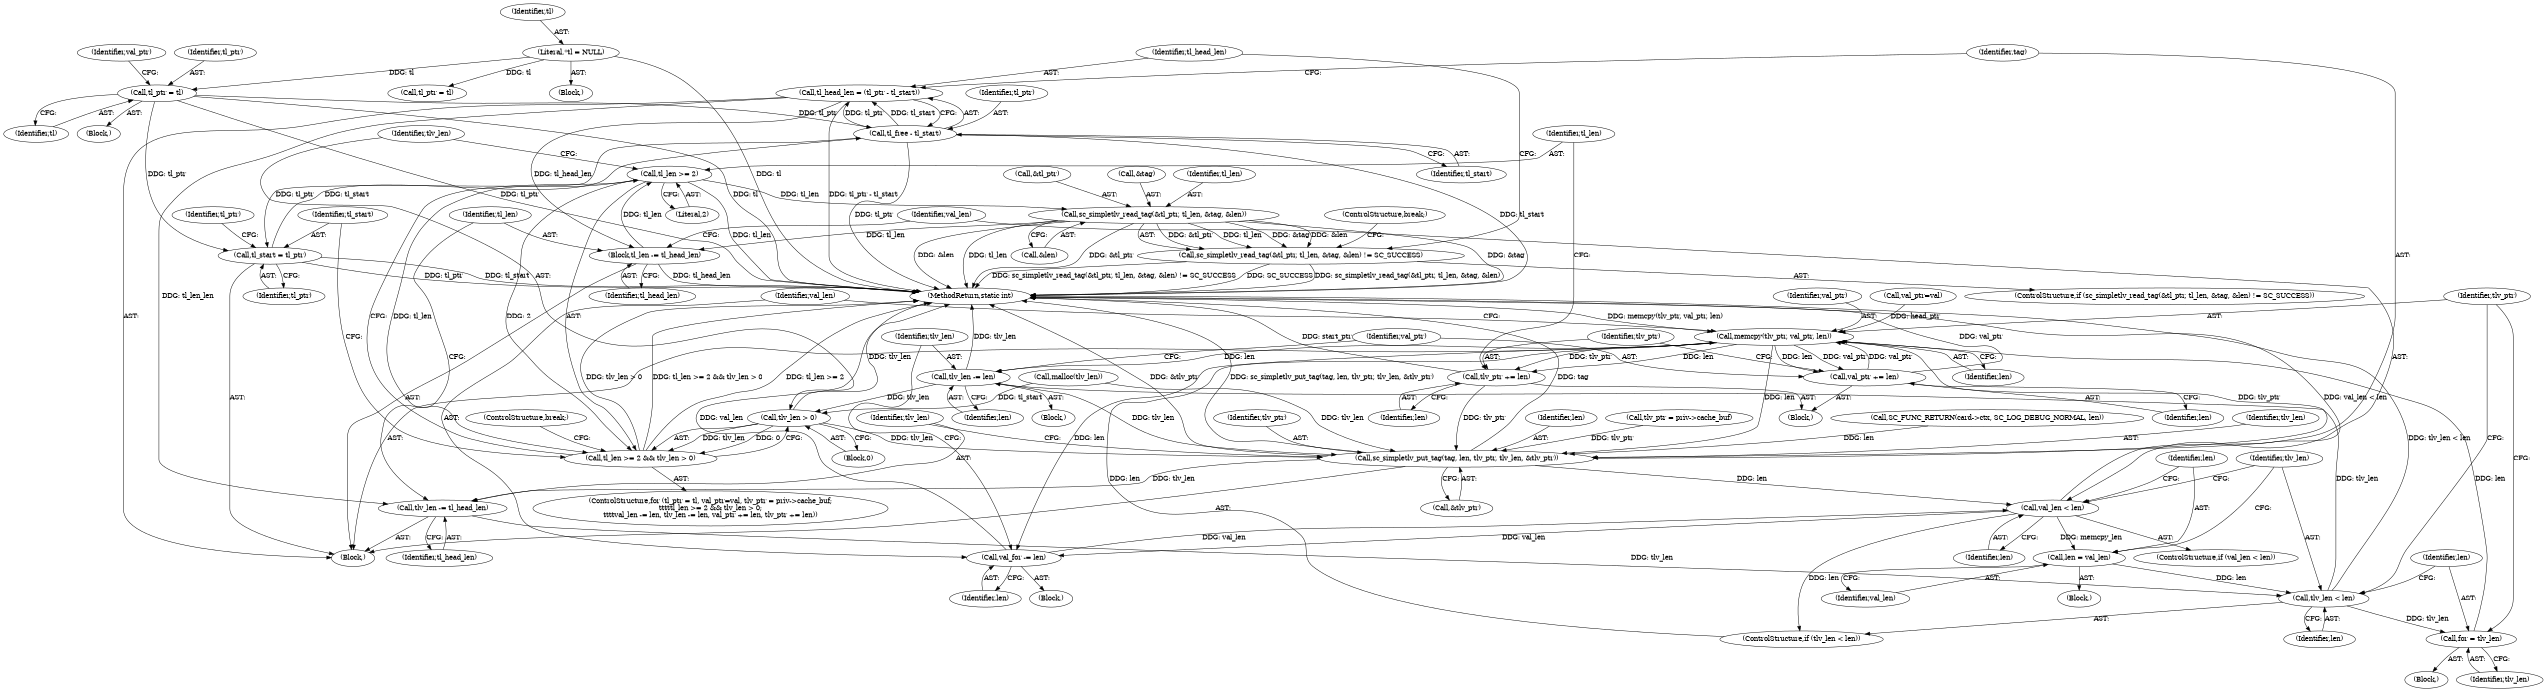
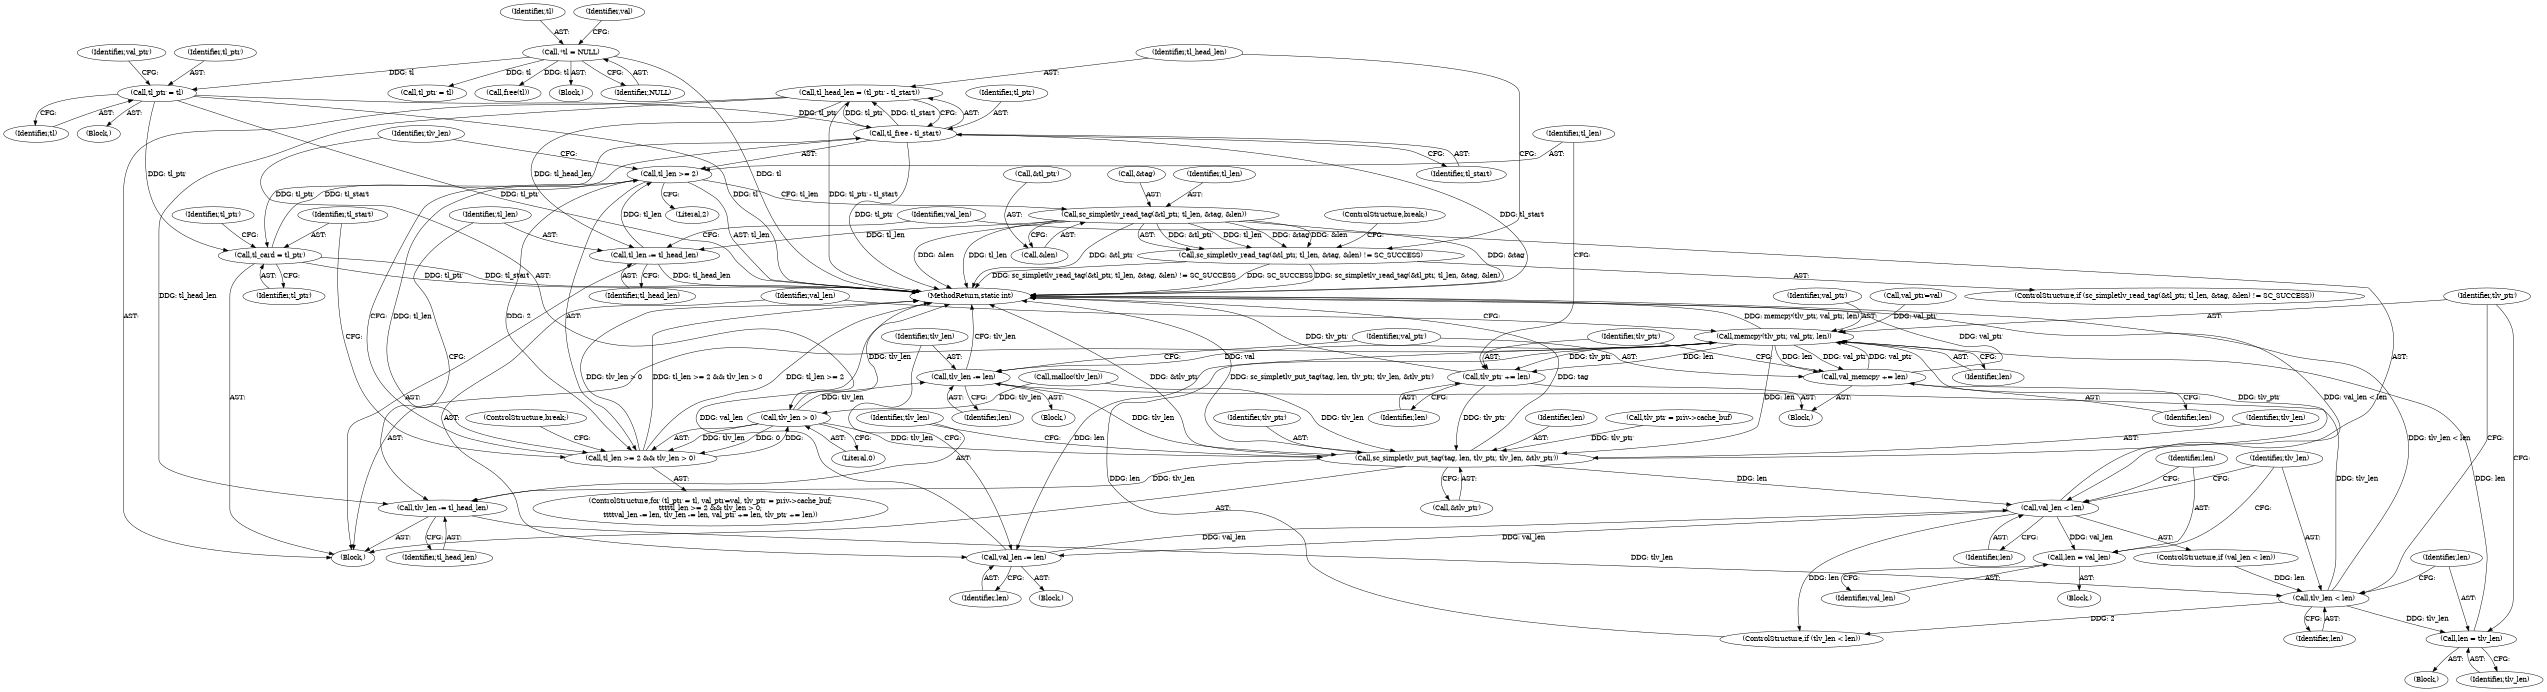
node "(Identifier,val)": added
node "(Literal,*tl = NULL)": label "(Literal,*tl = NULL)" -> "(Call,*tl = NULL)"
node "(Identifier,tag)": removed
node "(Call,free(tl))": added
node "(Identifier,NULL)": added
edge "(Call,&tl_ptr)" -> "(Call,sc_simpletlv_read_tag(&tl_ptr, tl_len, &tag, &len))": now "(Call,&tl_ptr)" -> "(Call,&len)"
edge "(Call,tl_len >= 2)" -> "(Call,sc_simpletlv_read_tag(&tl_ptr, tl_len, &tag, &len))": label "DDG: tl_len" -> "CFG: tl_len"
edge "(Literal,2)" -> "(Call,tl_len >= 2)": now "(Call,tl_free - tl_start)" -> "(Call,tl_len >= 2)"
edge "(Call,tl_len >= 2)" -> "(MethodReturn,static int)": label "DDG: tl_len" -> "AST: tl_len"
node "(Call,tl_start = tl_ptr)": label "(Call,tl_start = tl_ptr)" -> "(Call,tl_card = tl_ptr)"
node "(Block,tl_len -= tl_head_len)": label "(Block,tl_len -= tl_head_len)" -> "(Call,tl_len -= tl_head_len)"
edge "(Call,tl_head_len = (tl_ptr - tl_start))" -> "(Call,tlv_len -= tl_head_len)": label "DDG: tl_len_len" -> "DDG: tl_head_len"
edge "(MethodReturn,static int)" -> "(Call,memcpy(tlv_ptr, val_ptr, len))": reversed
edge "(Call,val_ptr=val)" -> "(Call,memcpy(tlv_ptr, val_ptr, len))": label "DDG: head_ptr" -> "DDG: val_ptr"
edge "(Call,tlv_len -= len)" -> "(MethodReturn,static int)": label "DDG: tlv_len" -> "CFG: tlv_len"
edge "(Call,tlv_ptr += len)" -> "(MethodReturn,static int)": label "DDG: start_ptr" -> "DDG: tlv_ptr"
edge "(Call,memcpy(tlv_ptr, val_ptr, len))" -> "(Call,tlv_len -= len)": label "DDG: len" -> "DDG: val"
node "(Call,val_ptr += len)": label "(Call,val_ptr += len)" -> "(Call,val_memcpy += len)"
edge "(Call,tlv_len -= len)" -> "(Call,tlv_len > 0)": reversed
edge "(Call,malloc(tlv_len))" -> "(Call,tlv_len > 0)": label "DDG: tl_start" -> "DDG: tlv_len"
node "(Call,SC_FUNC_RETURN(card->ctx, SC_LOG_DEBUG_NORMAL, len))": removed
edge "(Call,tl_len >= 2 && tlv_len > 0)" -> "(Call,tlv_len > 0)": label "CFG: " -> "DDG: "
node "(Block,0)": label "(Block,0)" -> "(Literal,0)"
edge "(Call,val_len < len)" -> "(Call,len = val_len)": label "DDG: memcpy_len" -> "DDG: val_len"
node "(Call,val_for -= len)": label "(Call,val_for -= len)" -> "(Call,val_len -= len)"
edge "(Call,len = val_len)" -> "(Call,tlv_len < len)": now "(ControlStructure,if (val_len < len))" -> "(Call,tlv_len < len)"
edge "(Call,tlv_len < len)" -> "(ControlStructure,if (tlv_len < len))": label "AST: " -> "DDG: 2"
node "(Call,for = tlv_len)": label "(Call,for = tlv_len)" -> "(Call,len = tlv_len)"
